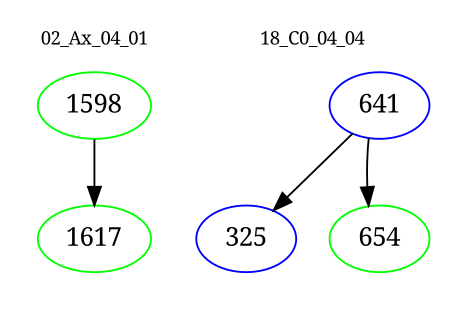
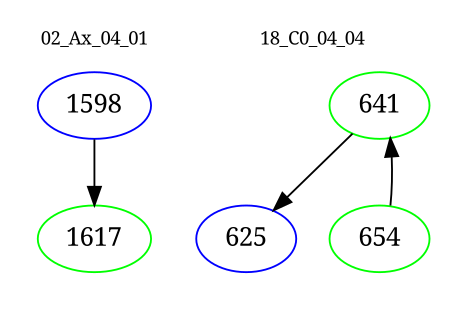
node "1598": color green -> blue
node "641": color blue -> green
edge "641" -> "654": reversed
node "325": label "325" -> "625"
